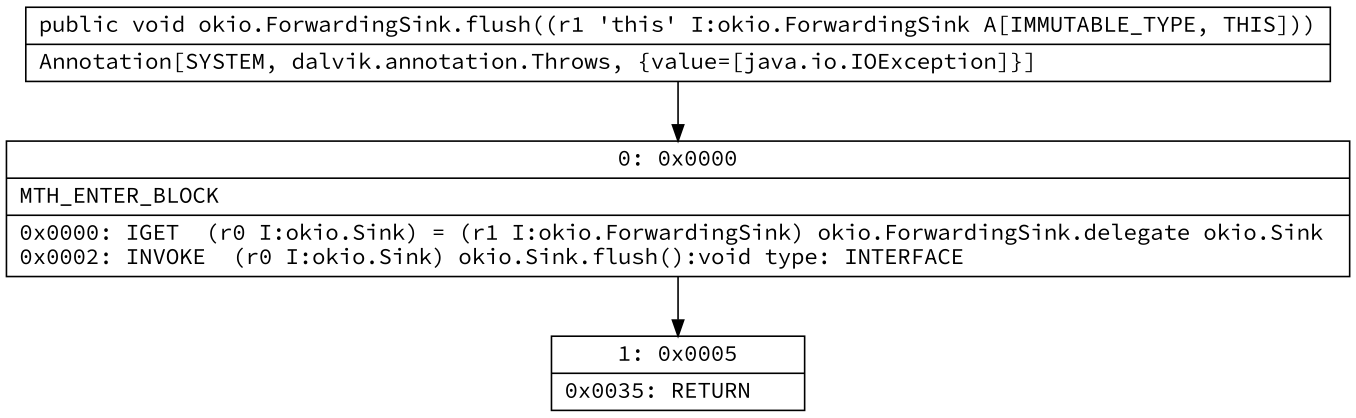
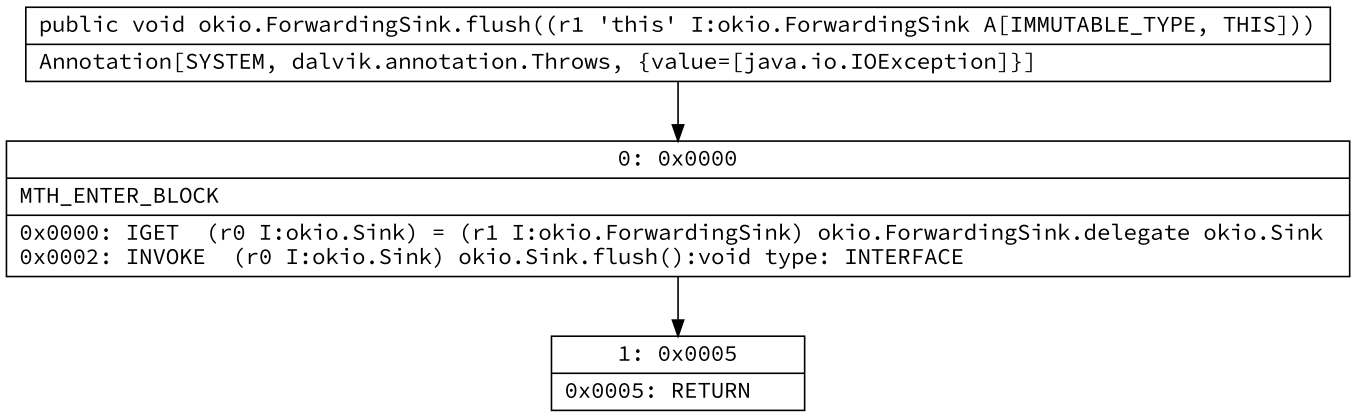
node "1: 0x0005": text "0x0035: RETURN" -> "0x0005: RETURN"
